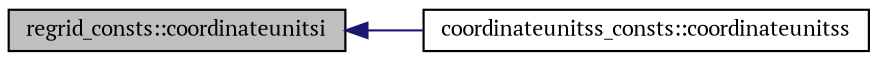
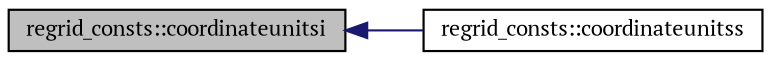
node "coordinateunitss_consts::coordinateunitss": label "coordinateunitss_consts::coordinateunitss" -> "regrid_consts::coordinateunitss"
